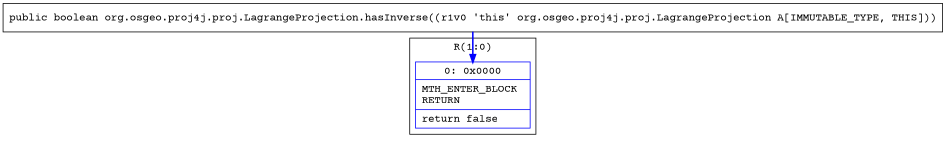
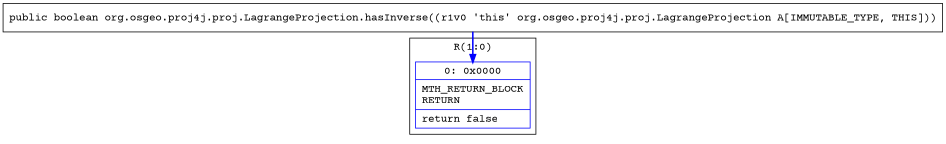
node "0: 0x0000": text "MTH_ENTER_BLOCK" -> "MTH_RETURN_BLOCK"
